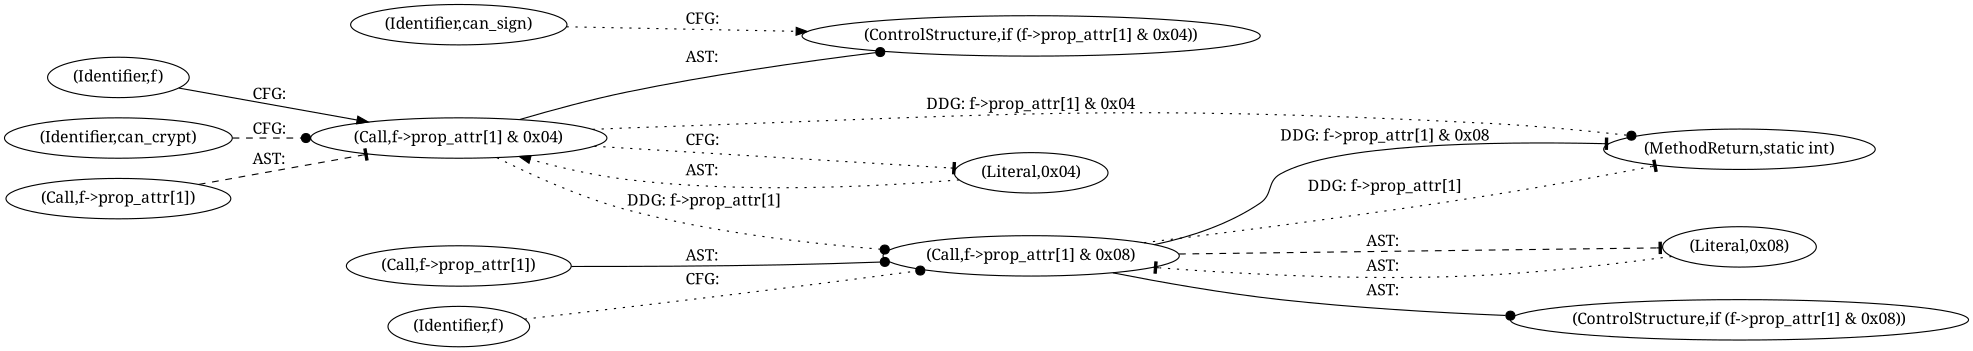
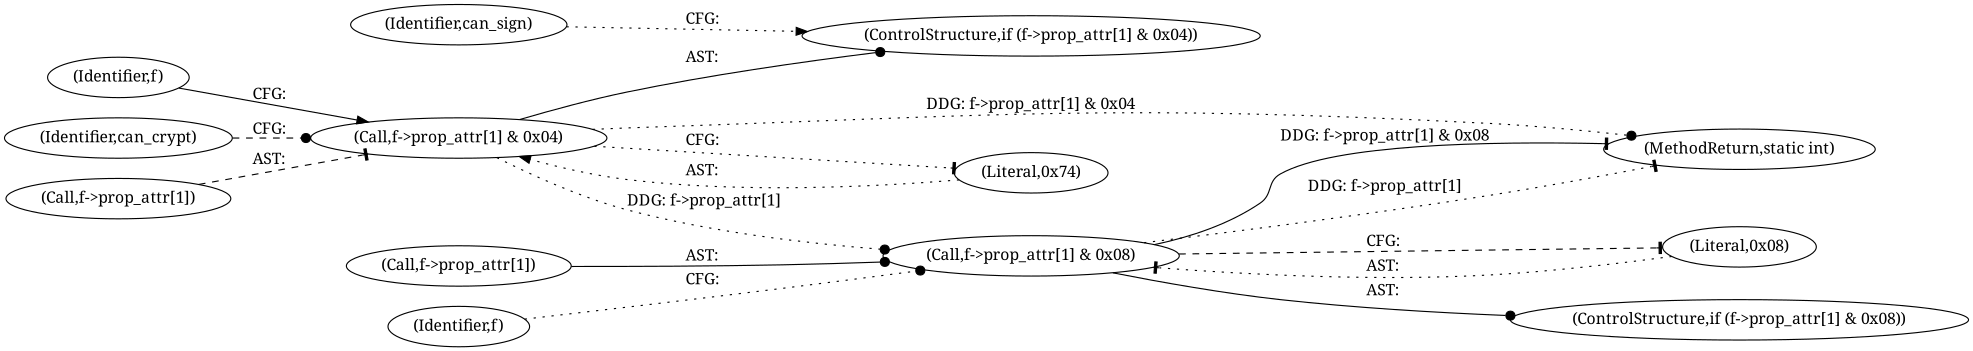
node "(Literal,0x04)": label "(Literal,0x04)" -> "(Literal,0x74)"
edge "(Call,f->prop_attr[1] & 0x08)" -> "(Literal,0x08)": label "AST: " -> "CFG: "
